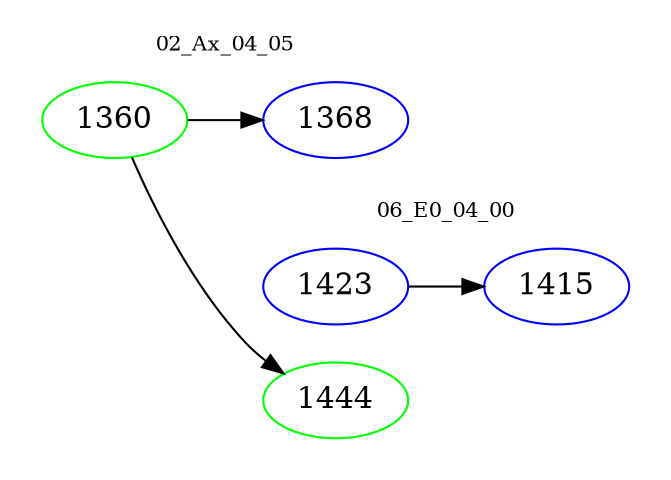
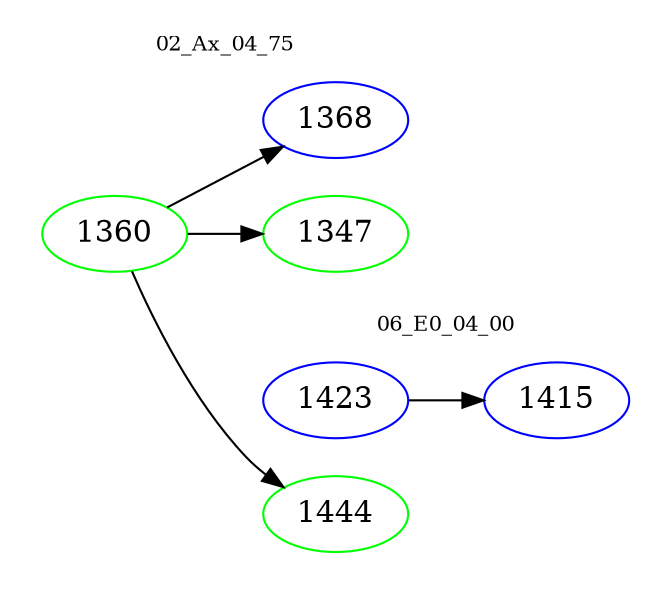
cluster "02_Ax_04_05": label "02_Ax_04_05" -> "02_Ax_04_75"
node "1347": added
